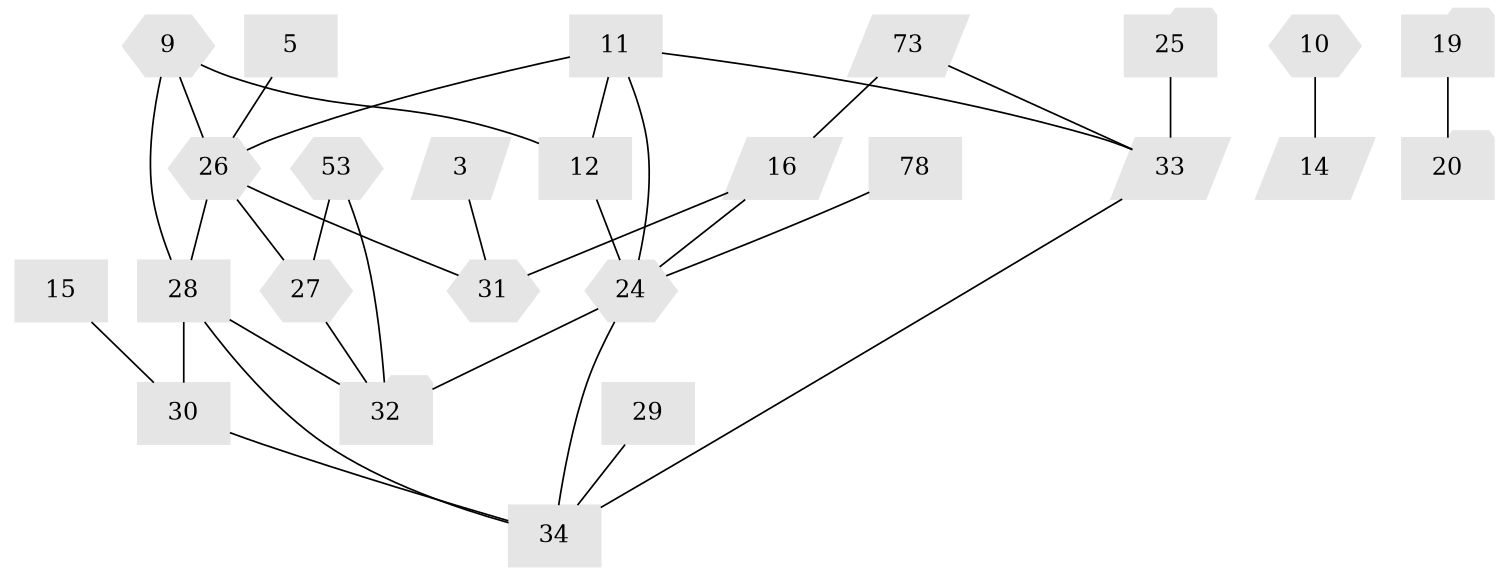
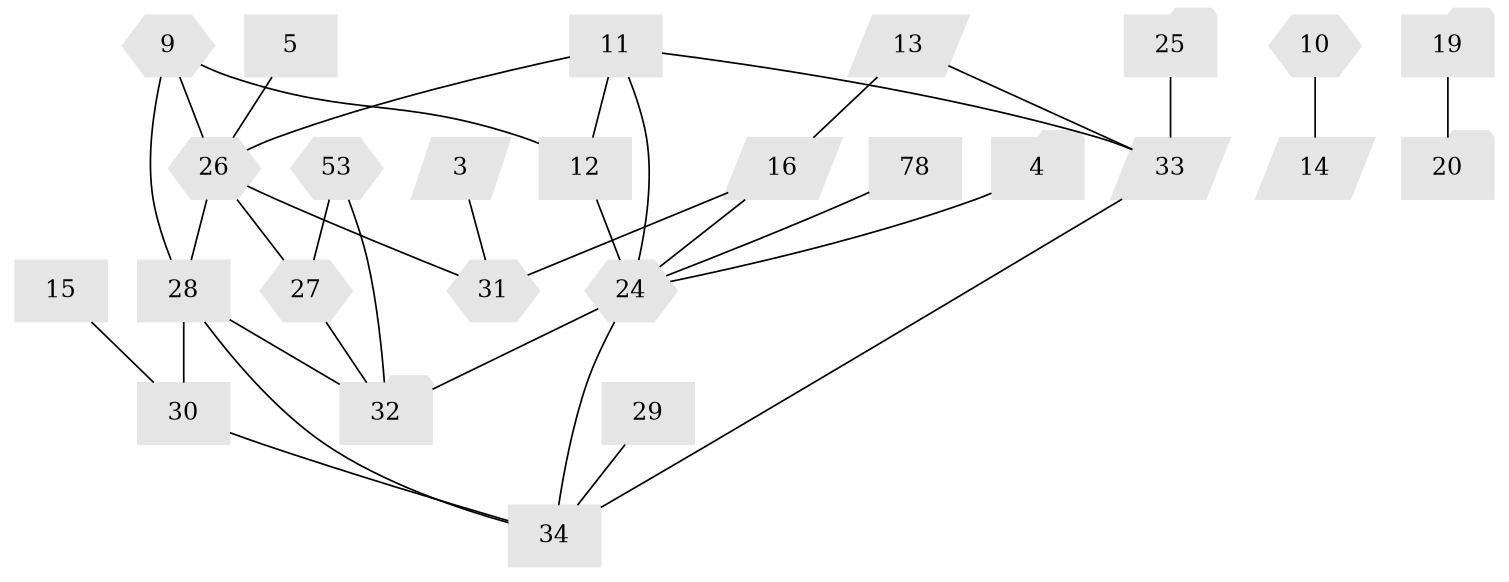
node "73": label "73" -> "13"
node "4": added
